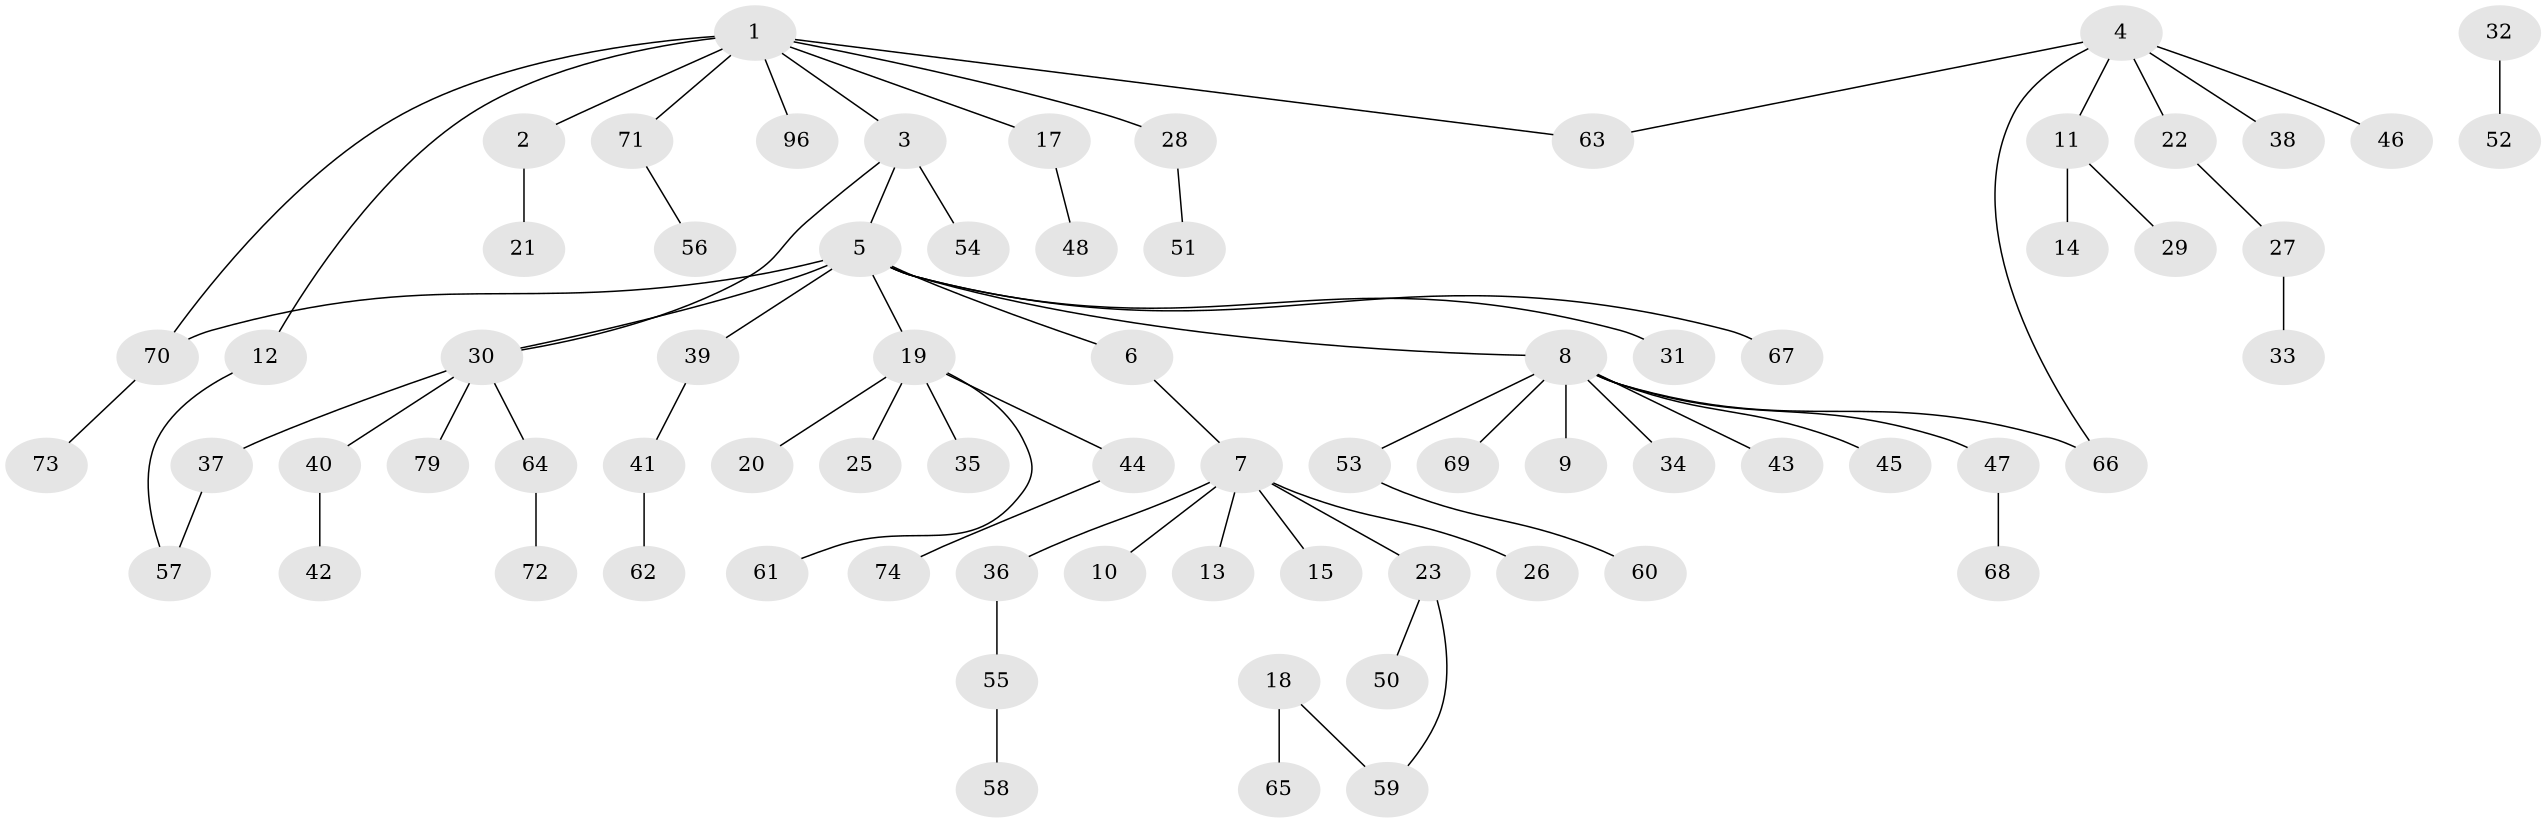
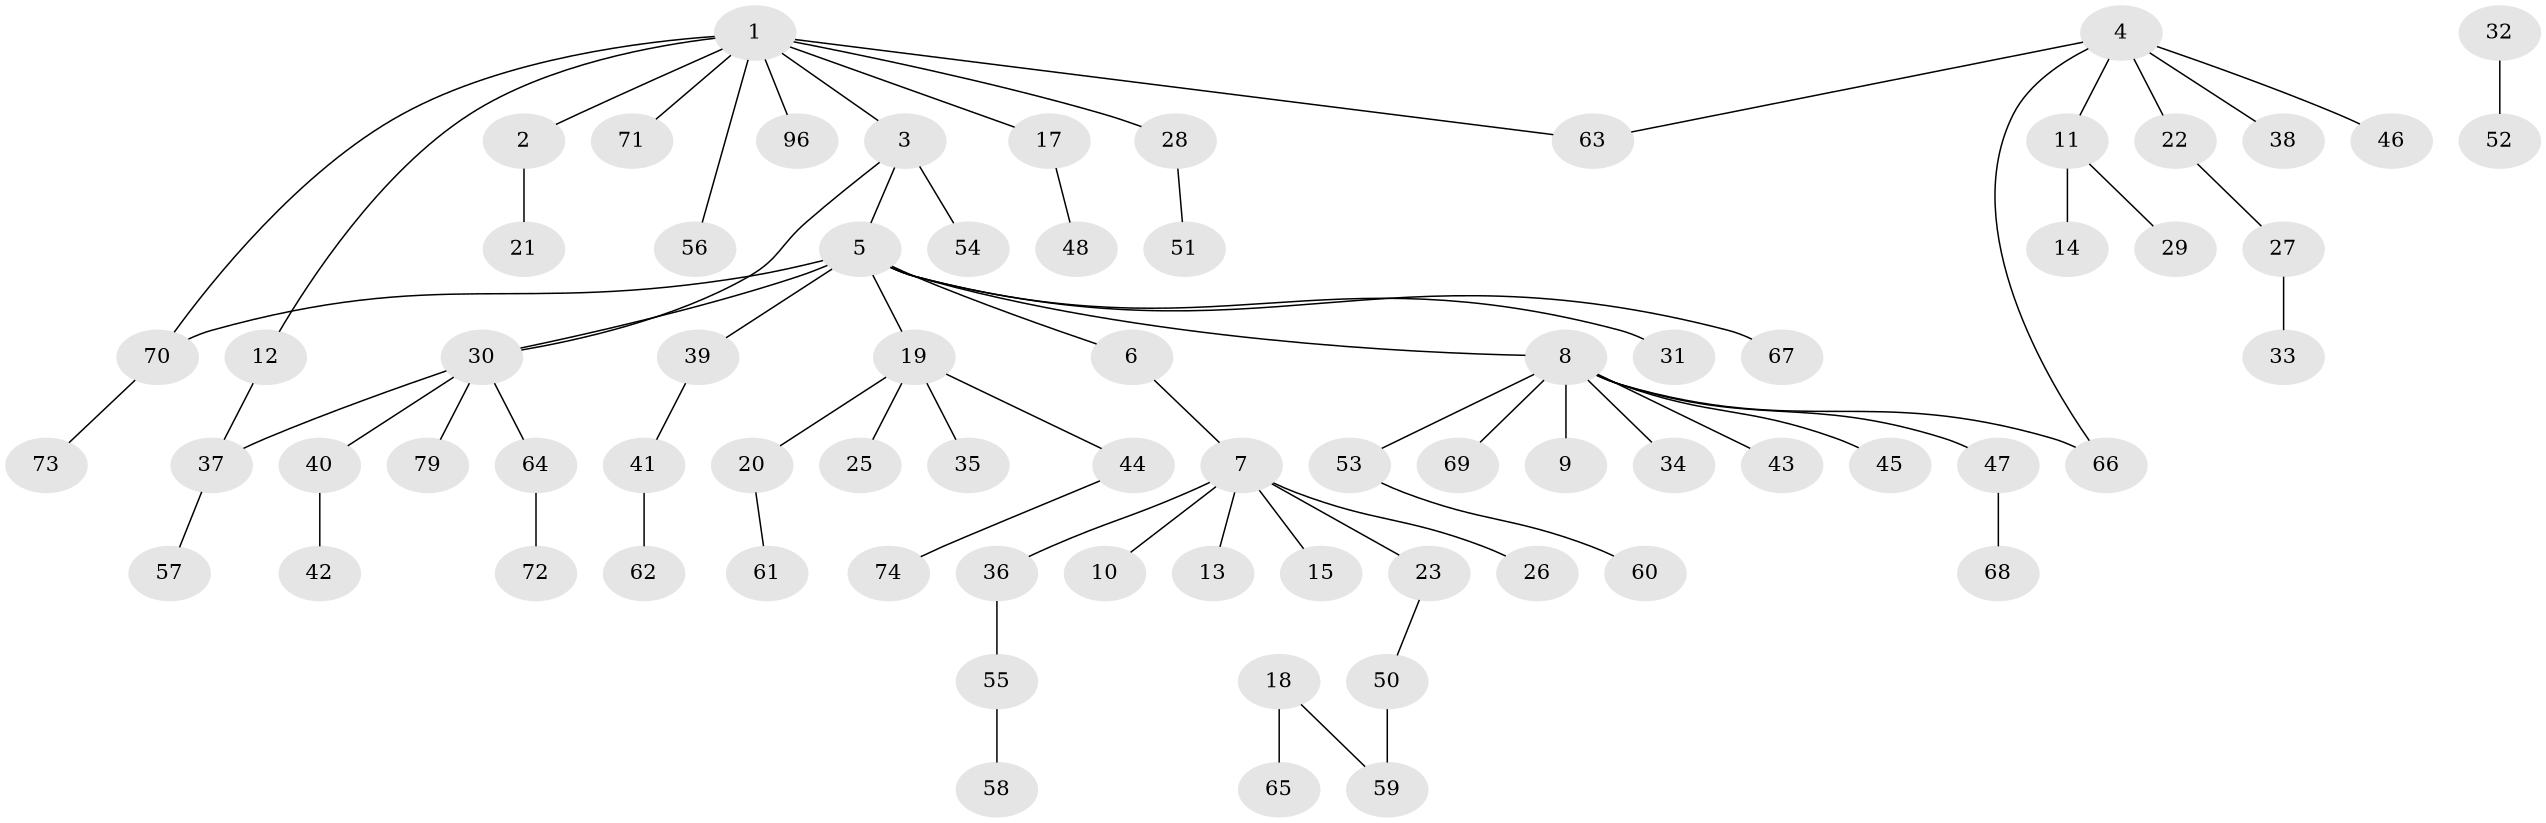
edge "71" -- "56": now "1" -- "56"
edge "12" -- "57": now "12" -- "37"
edge "19" -- "61": now "20" -- "61"
edge "23" -- "59": now "50" -- "59"
